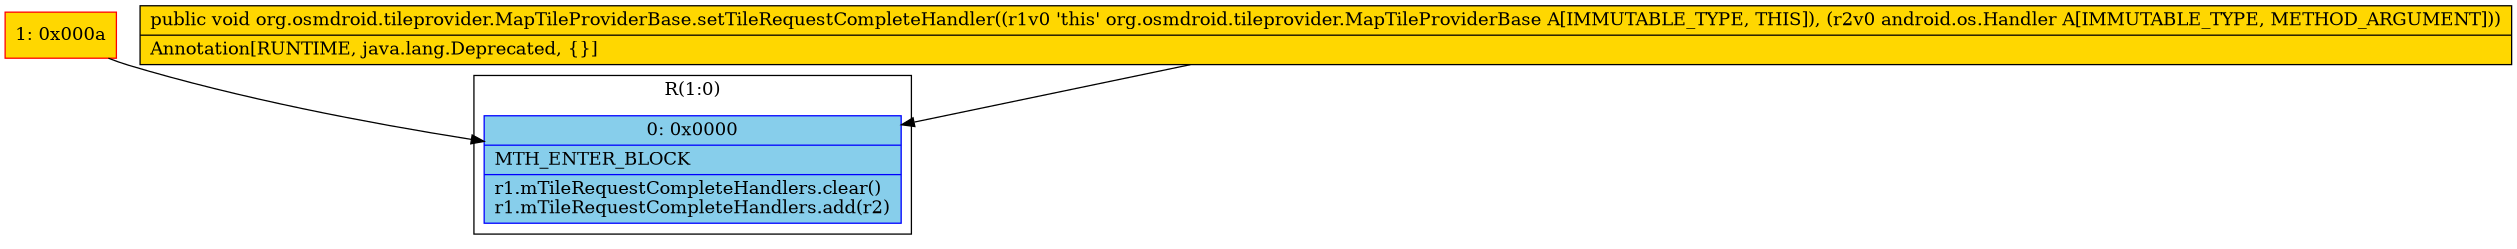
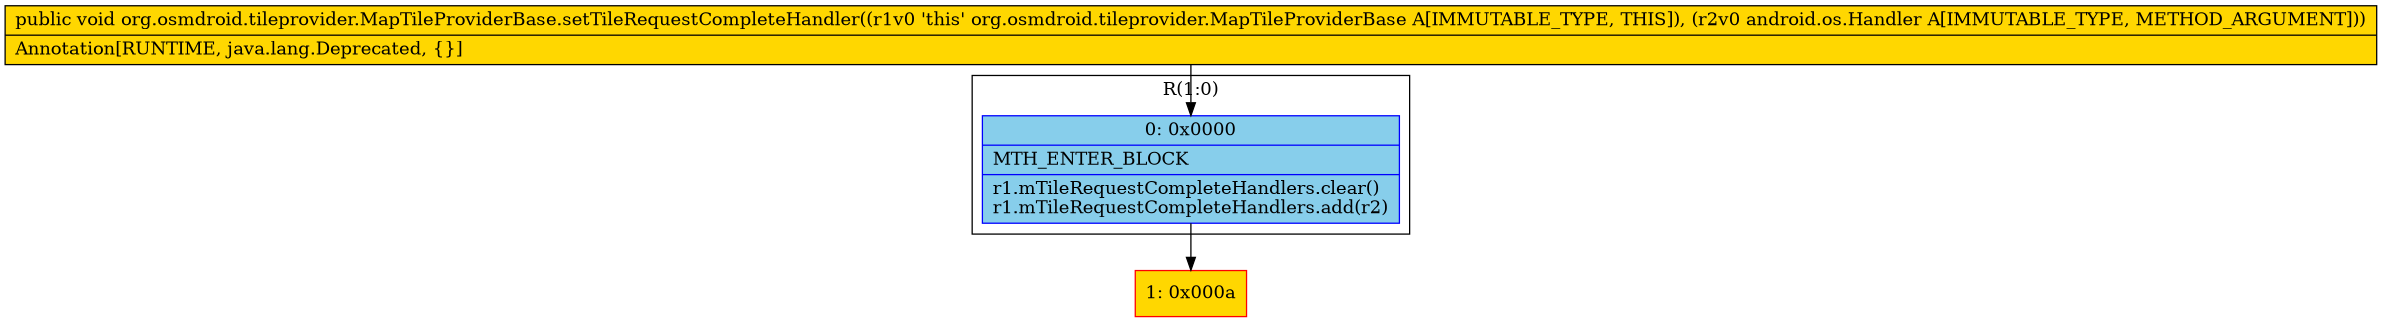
edge "1: 0x000a" -> "0: 0x0000": reversed
